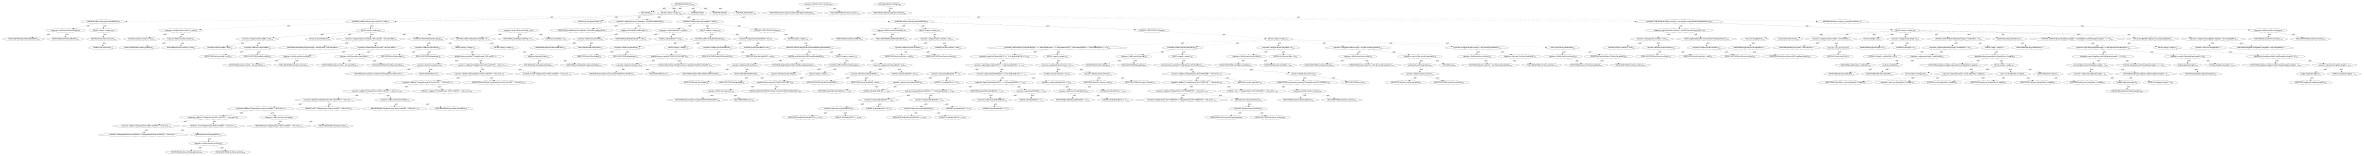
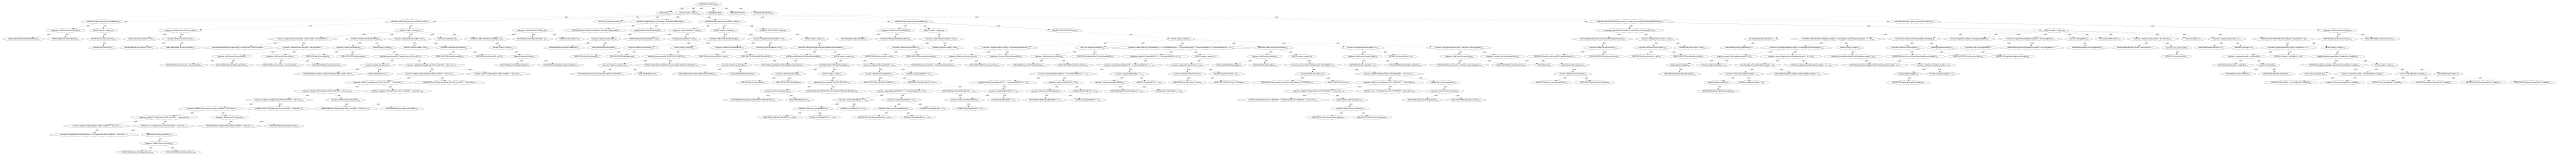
node "(setName,this.currEntry.setName(longName.toString()))": added
